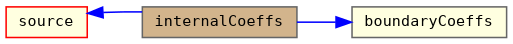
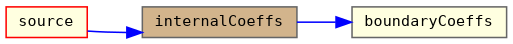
edge "internalCoeffs" -> "source": reversed
